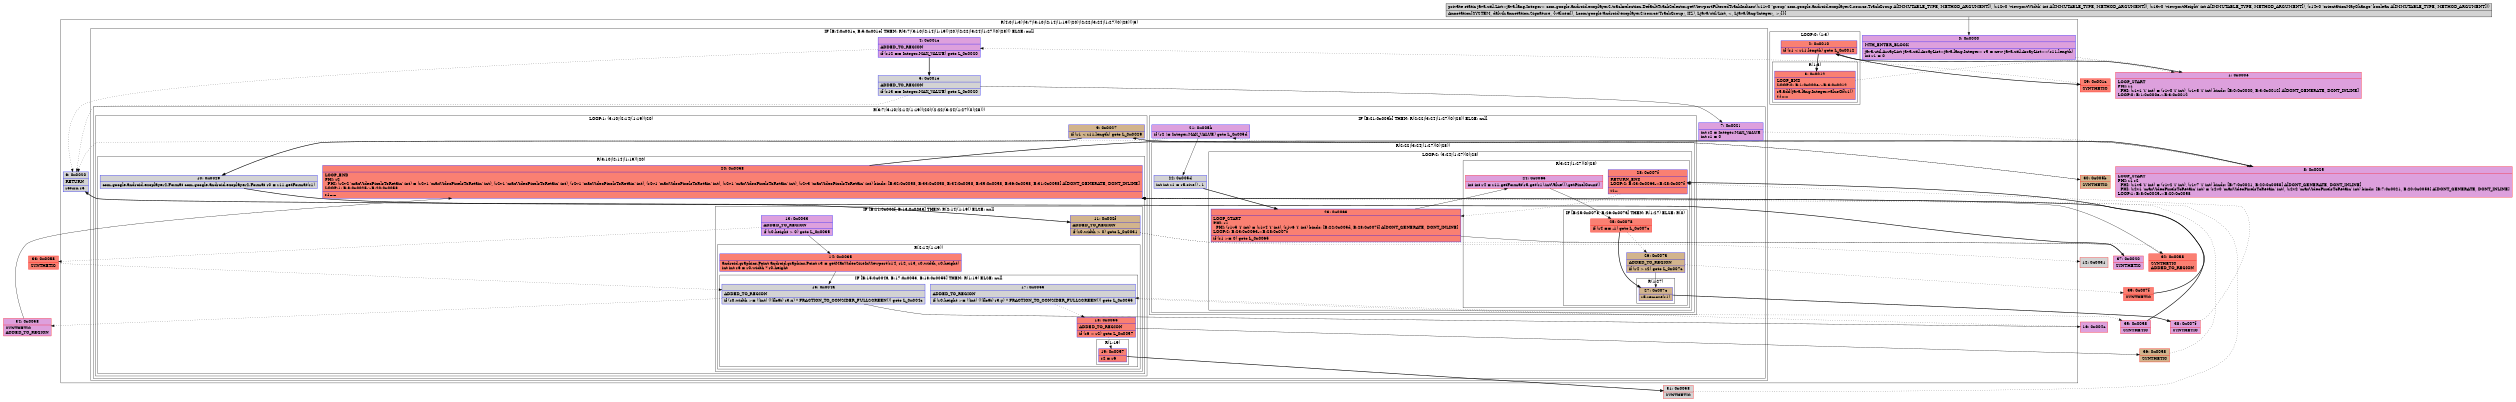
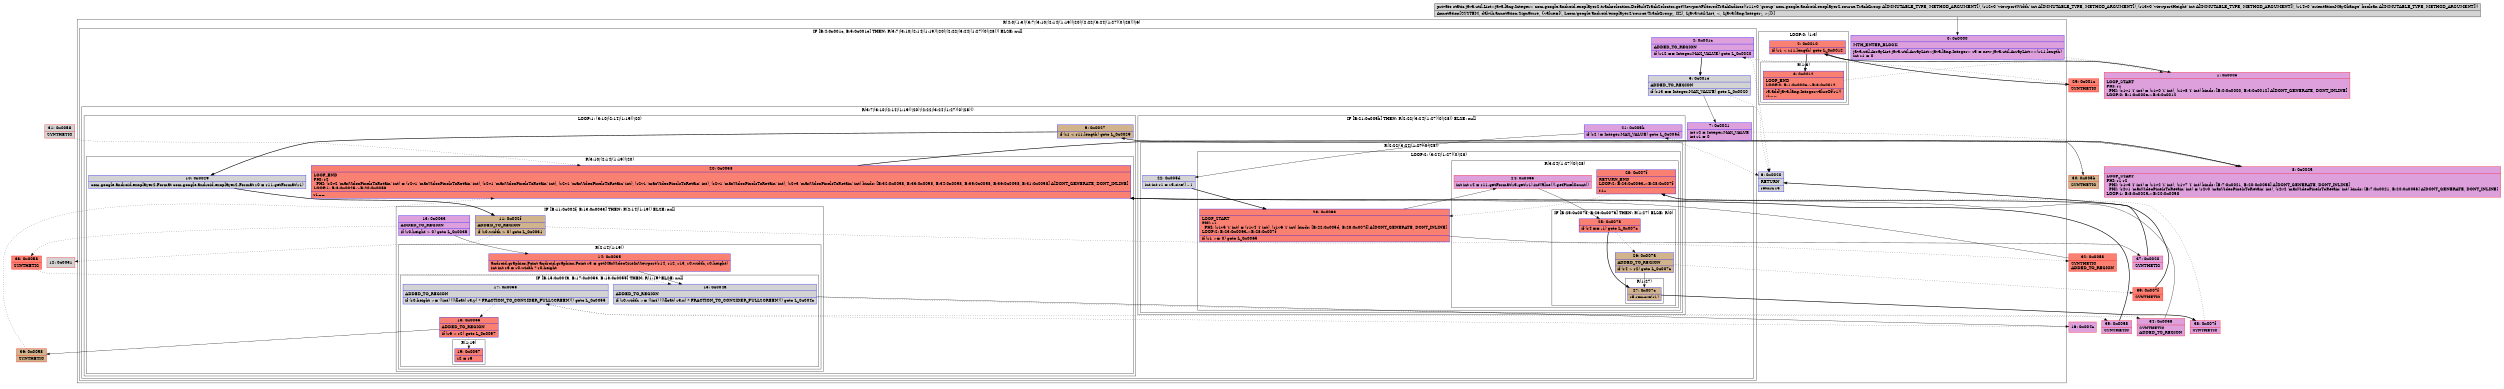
node "25: 0x0078": color red -> blue
edge "19: 0x0057" -> "31: 0x0058": removed
